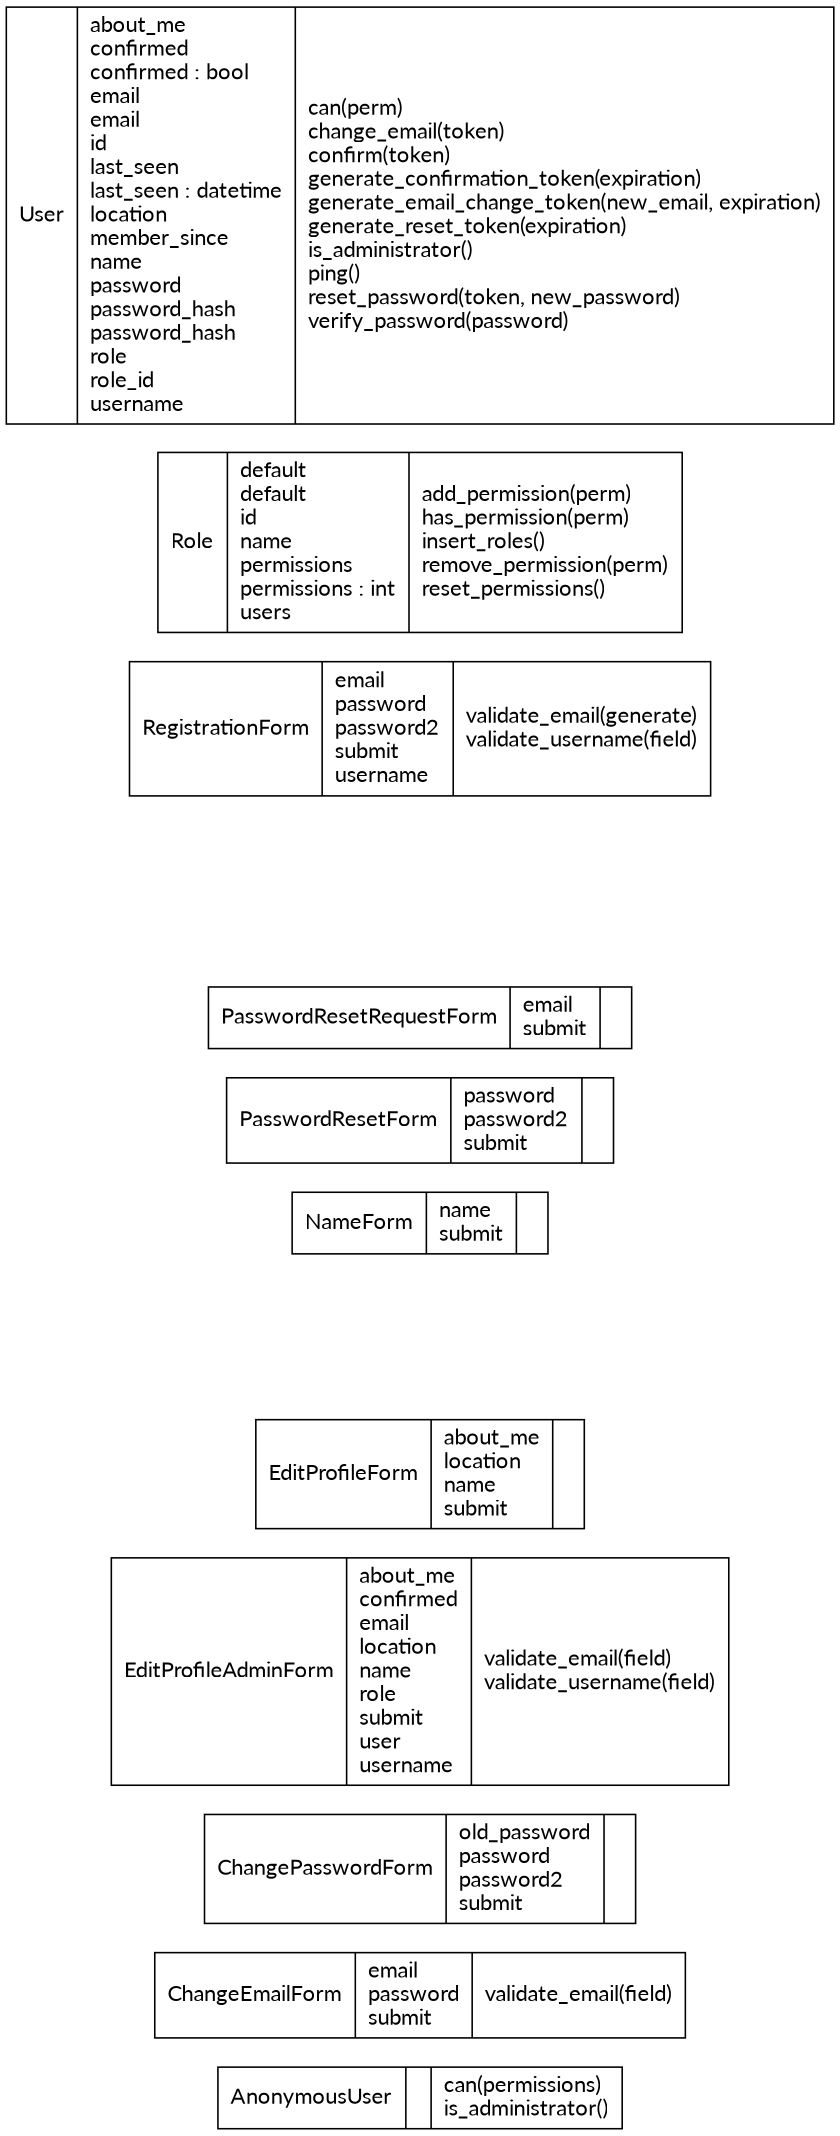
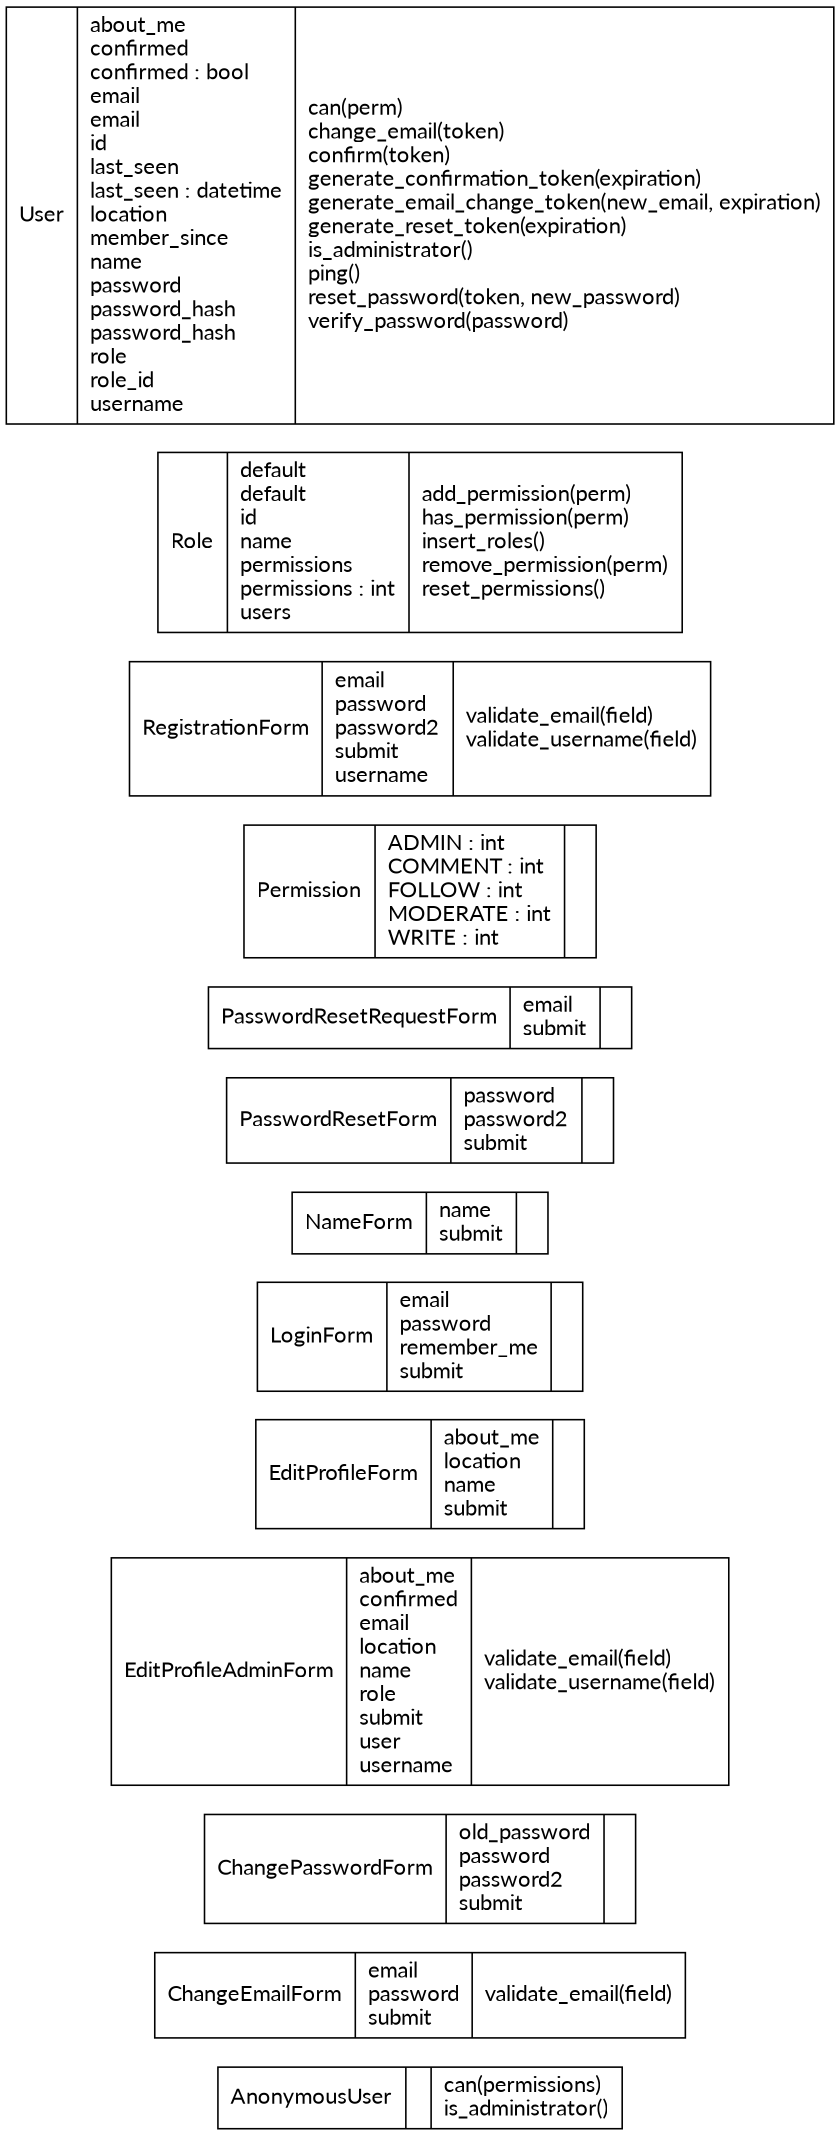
node "RegistrationForm": text "validate_email(generate)" -> "validate_email(field)"
node "Permission": added
node "LoginForm": added
